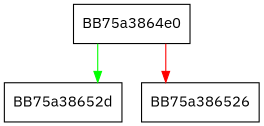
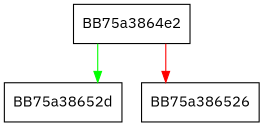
node "BB75a3864e0": label "BB75a3864e0" -> "BB75a3864e2"
